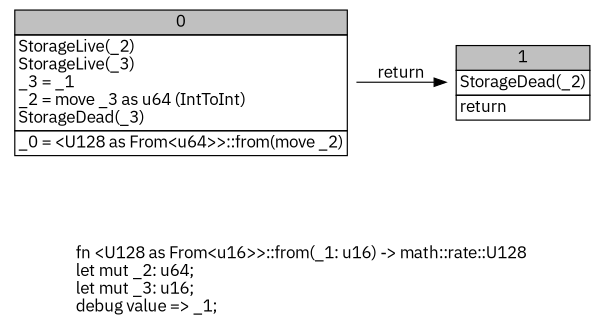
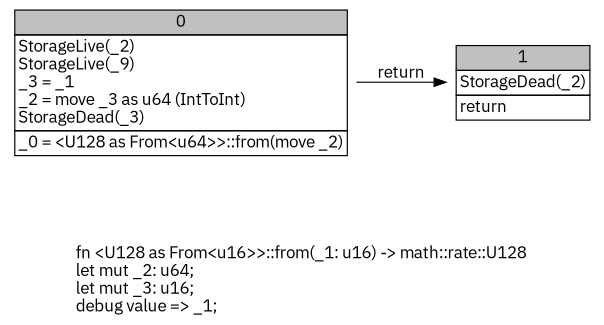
node "0": text "StorageLive(_3)" -> "StorageLive(_9)"
